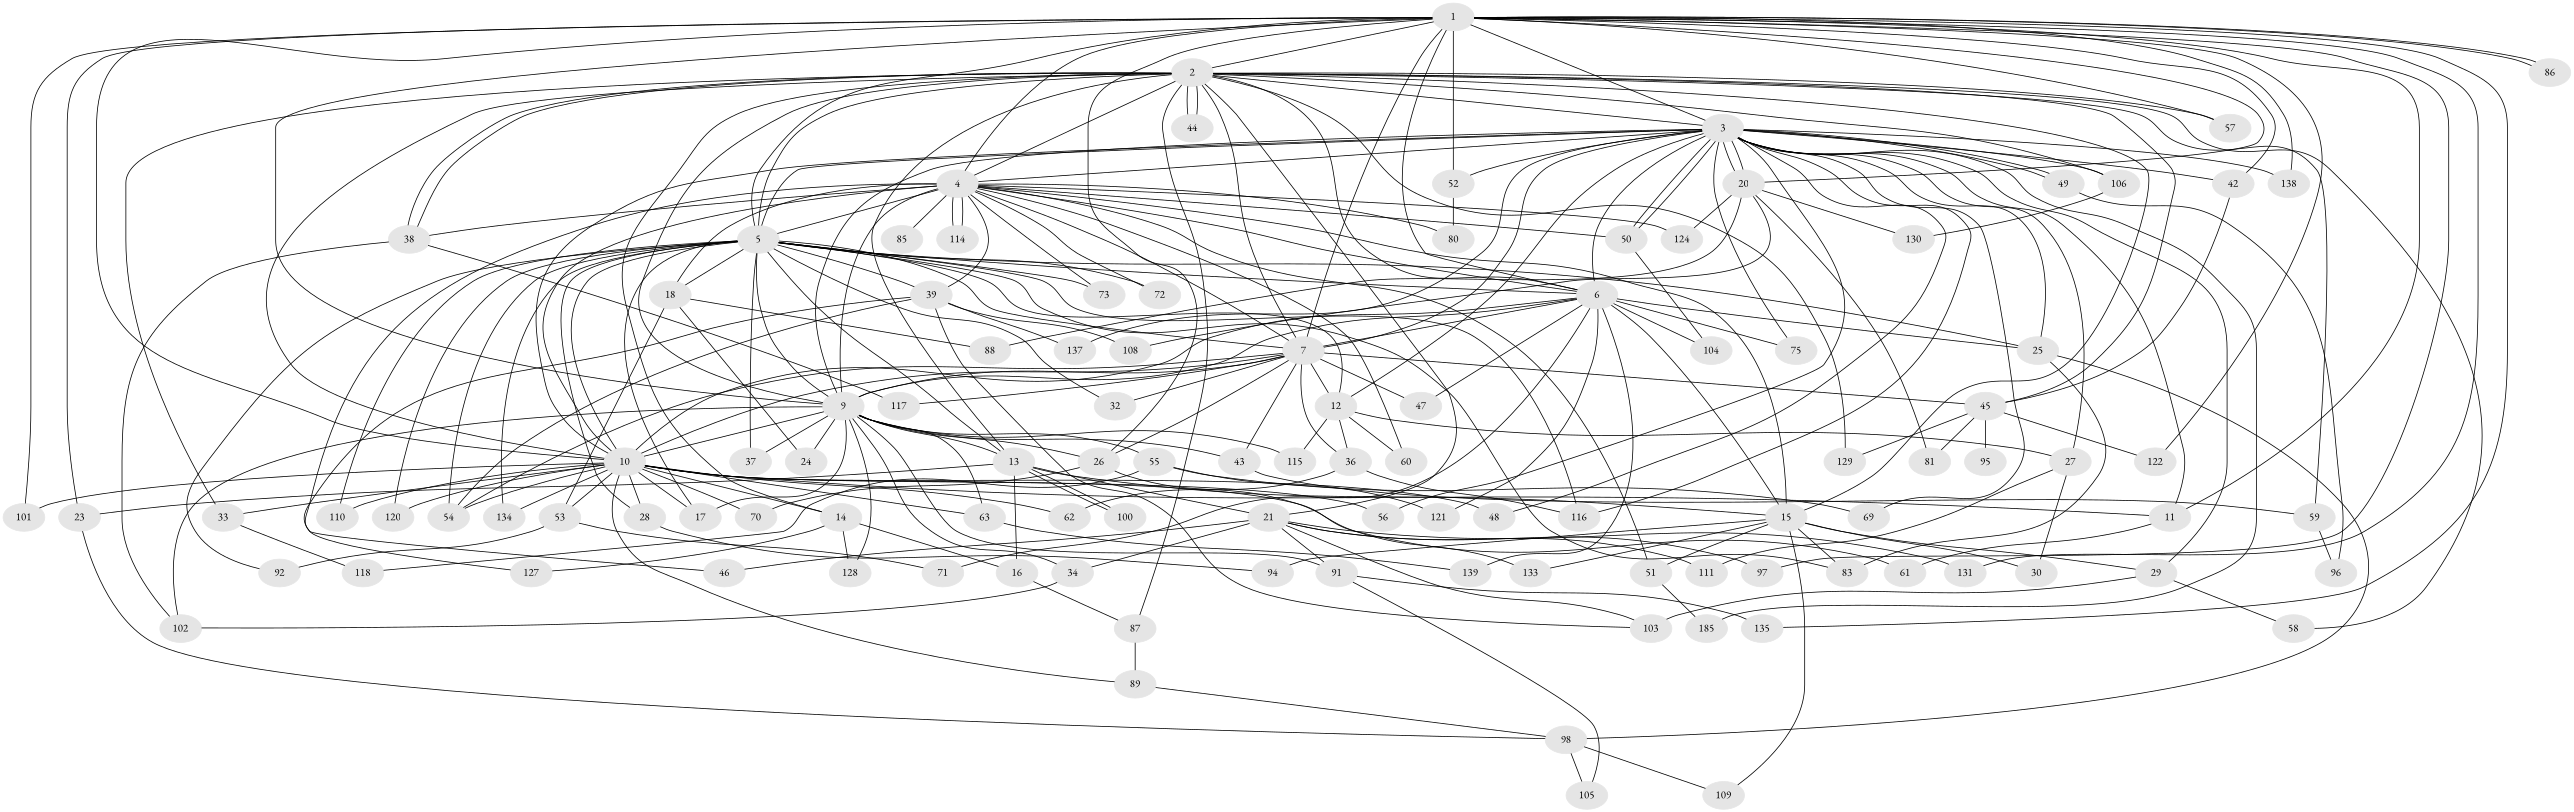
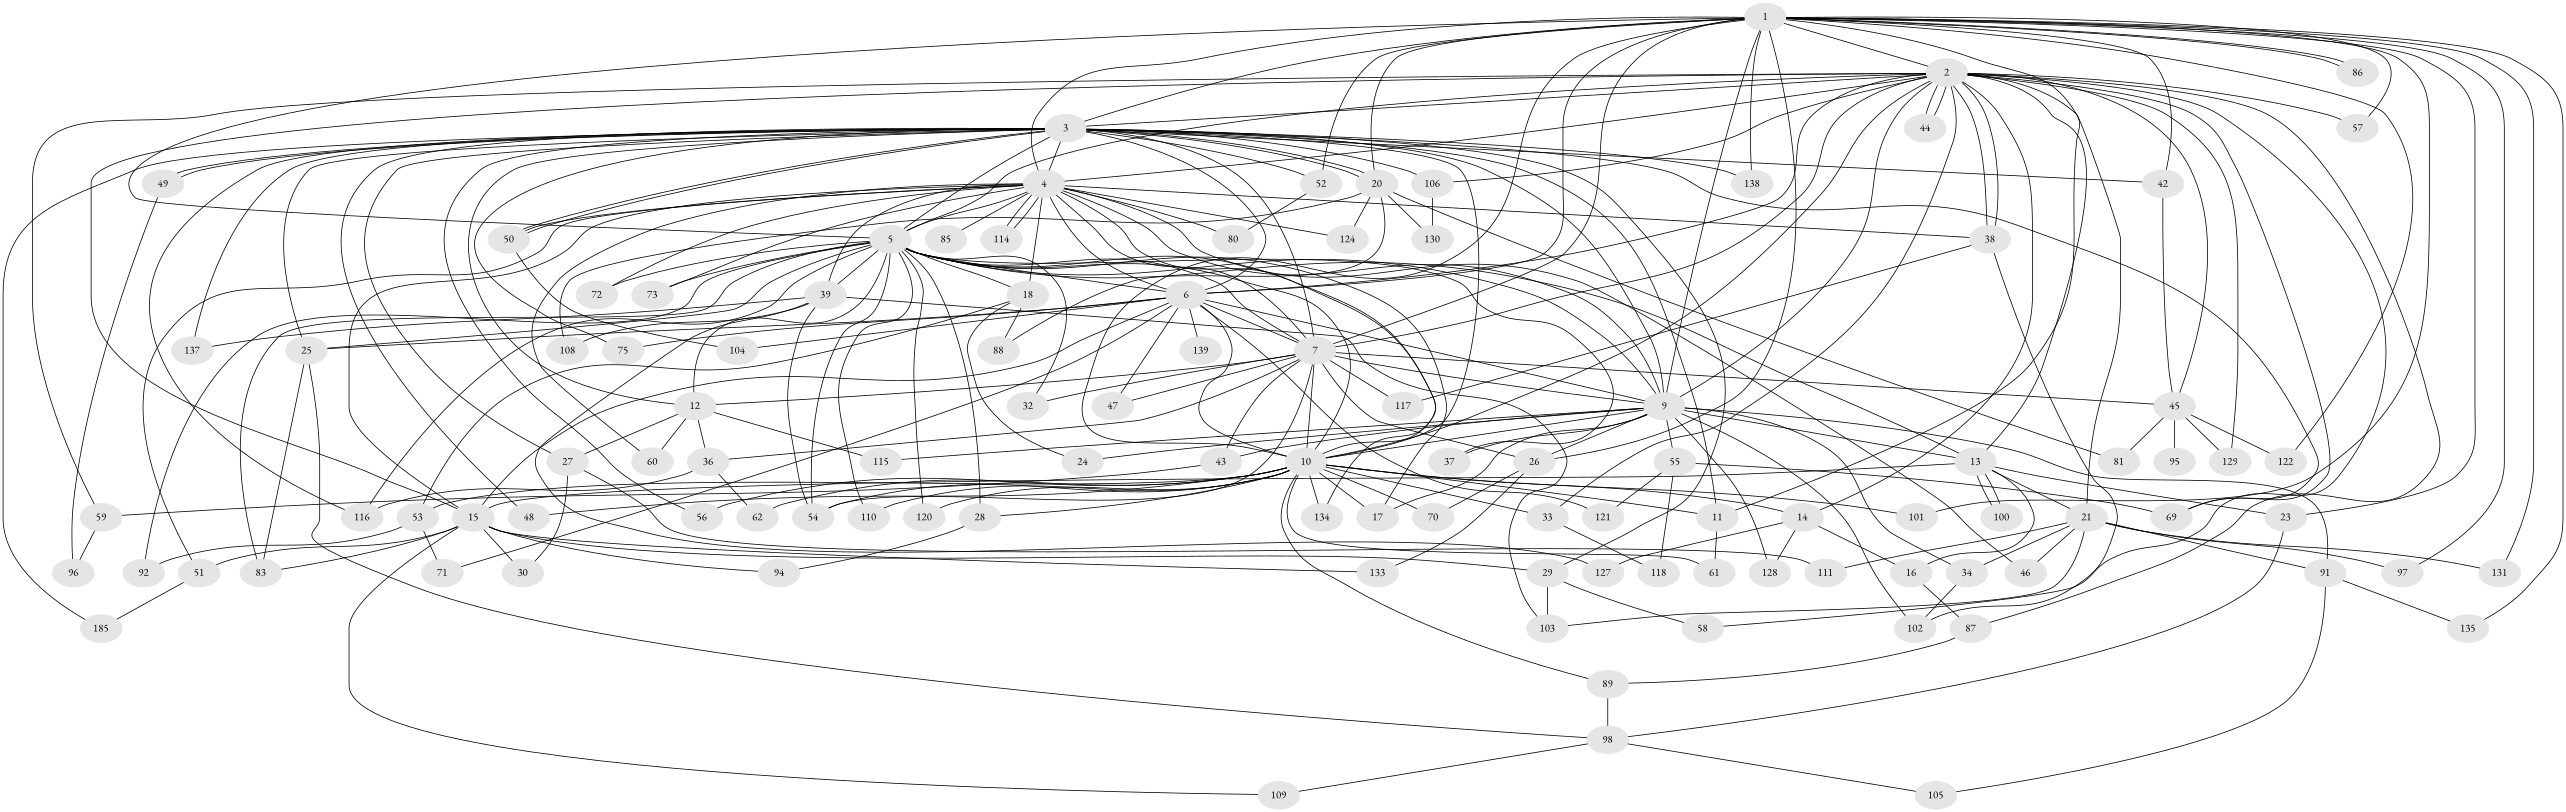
edge "2" -- "69": added
node "63": removed
